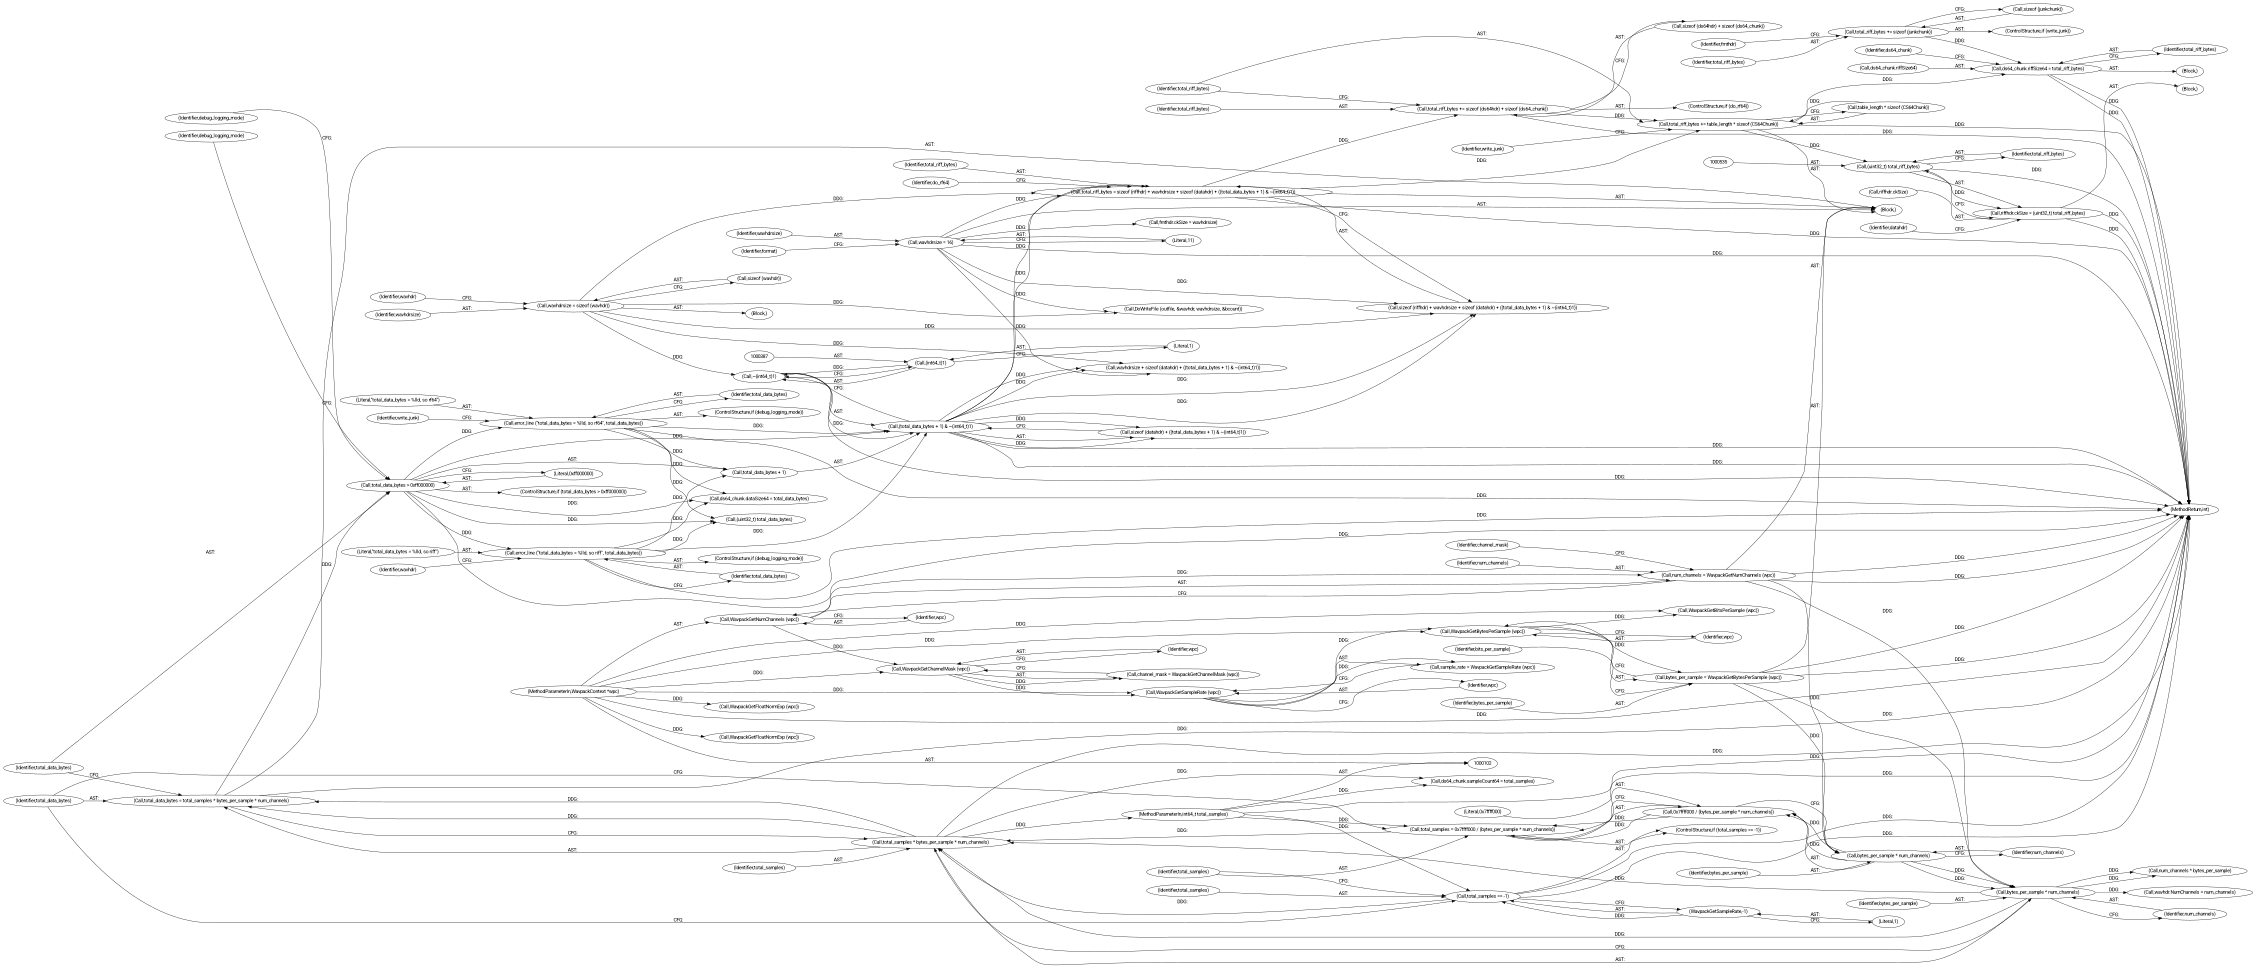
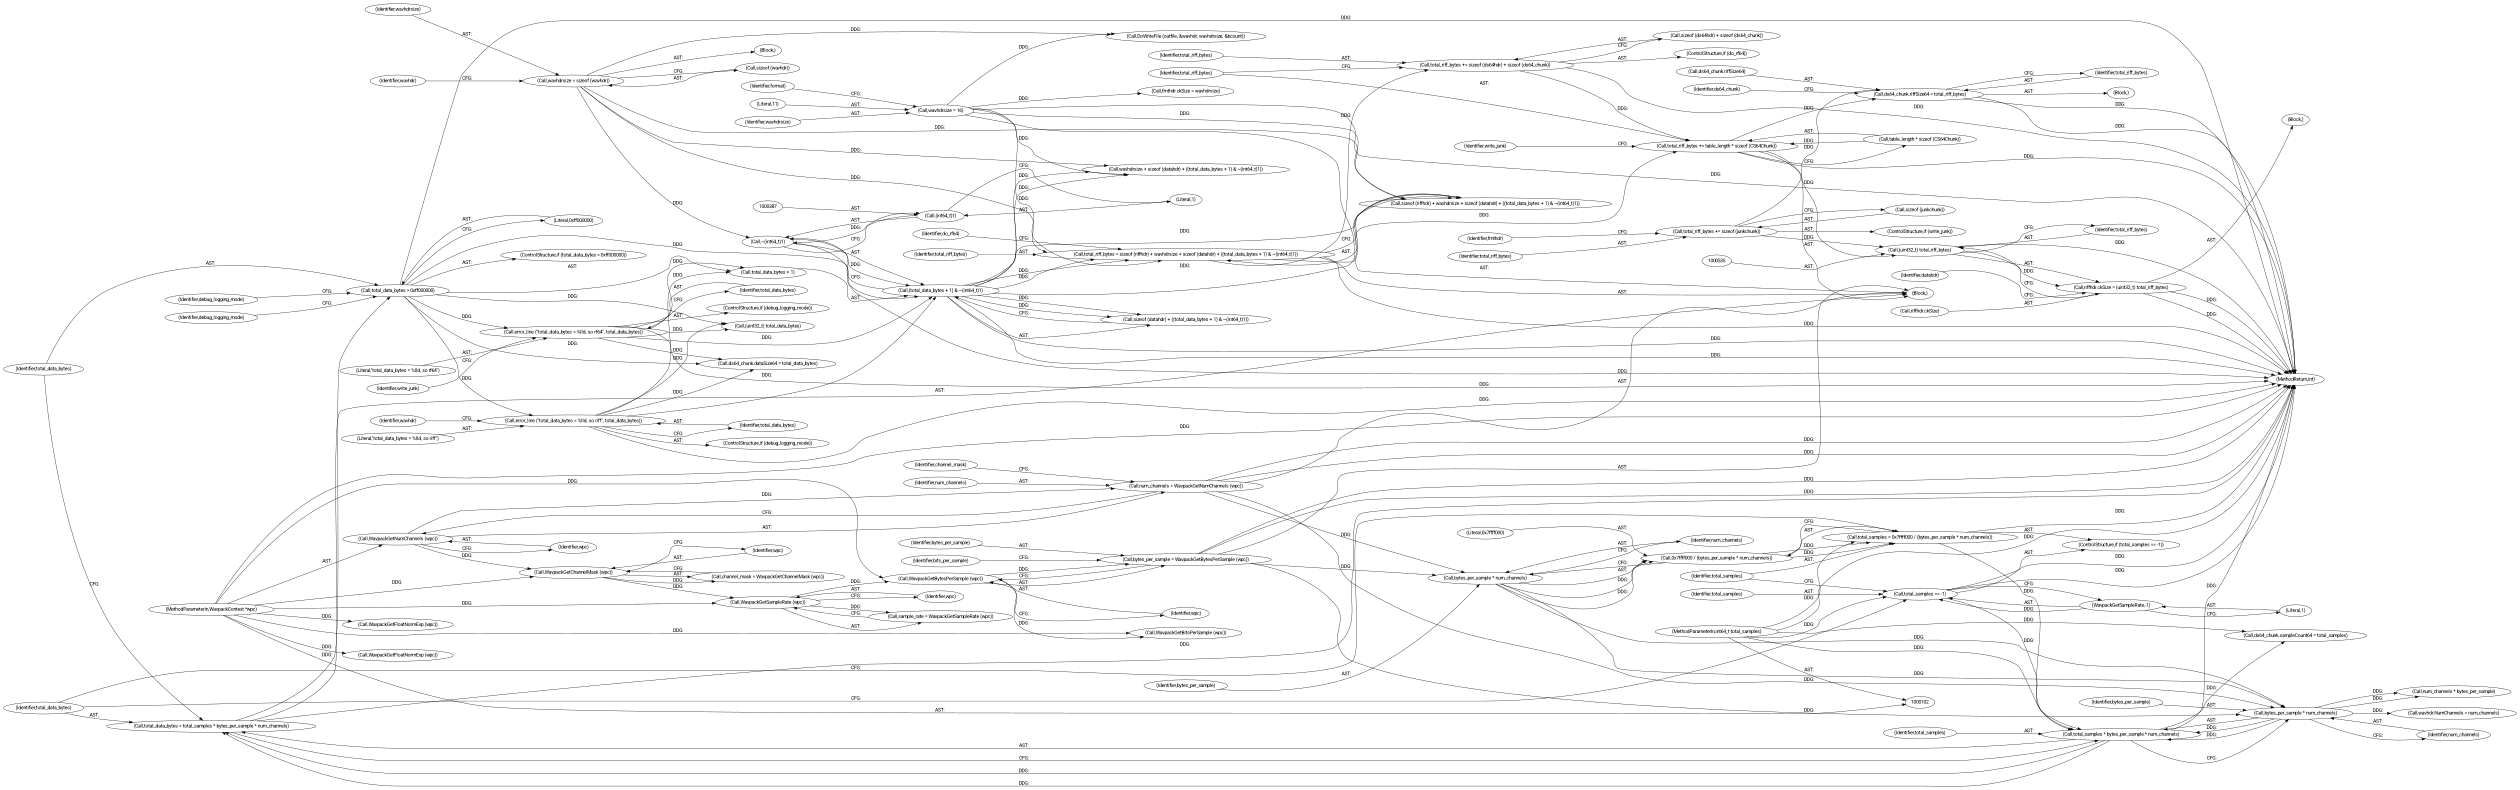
edge "(Call,total_riff_bytes += sizeof (junkchunk))" -> "(Call,(uint32_t) total_riff_bytes)": added, label "DDG:"
edge "(Call,wavhdrsize = 16)" -> "(Literal,11)": removed, label "CFG:"
edge "(Call,total_samples * bytes_per_sample * num_channels)" -> "(MethodParameterIn,int64_t total_samples)": reversed
